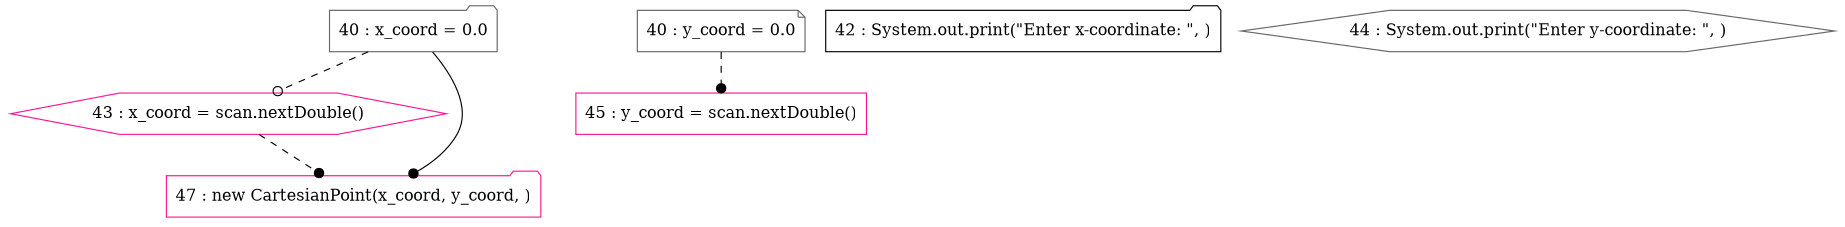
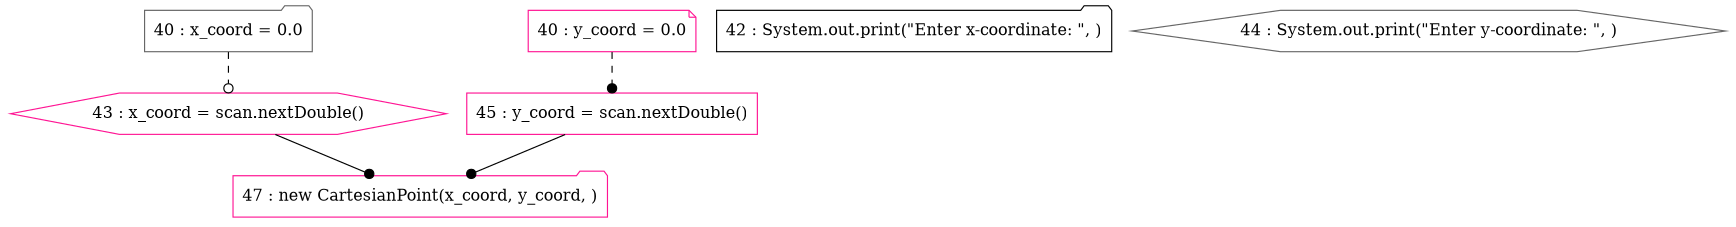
node "40 : y_coord = 0.0": color gray40 -> deeppink
edge "40 : x_coord = 0.0" -> "47 : new CartesianPoint(x_coord, y_coord, )": now "45 : y_coord = scan.nextDouble()" -> "47 : new CartesianPoint(x_coord, y_coord, )"
edge "43 : x_coord = scan.nextDouble()" -> "47 : new CartesianPoint(x_coord, y_coord, )": style dashed -> solid
